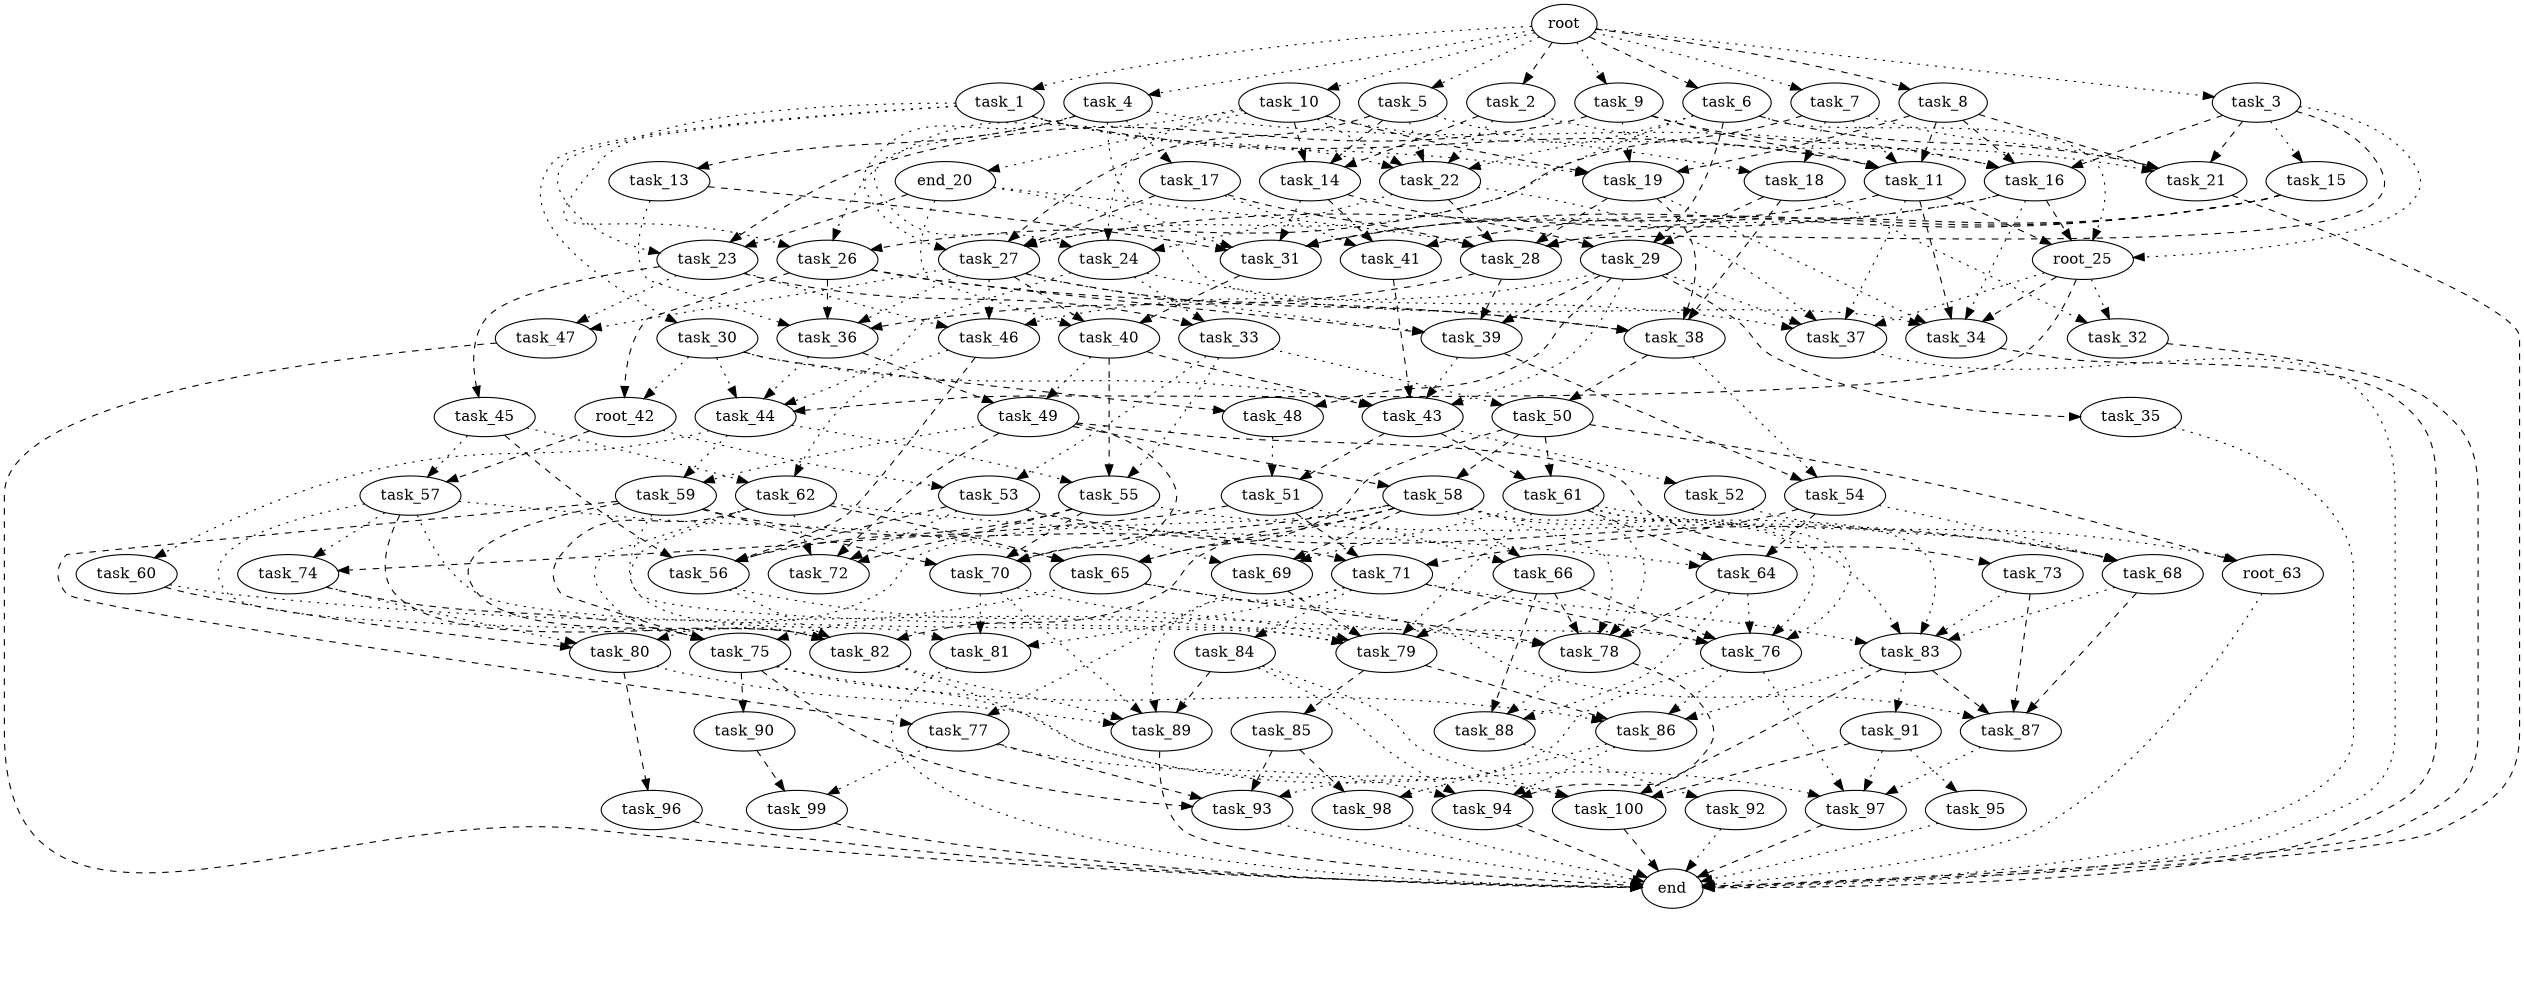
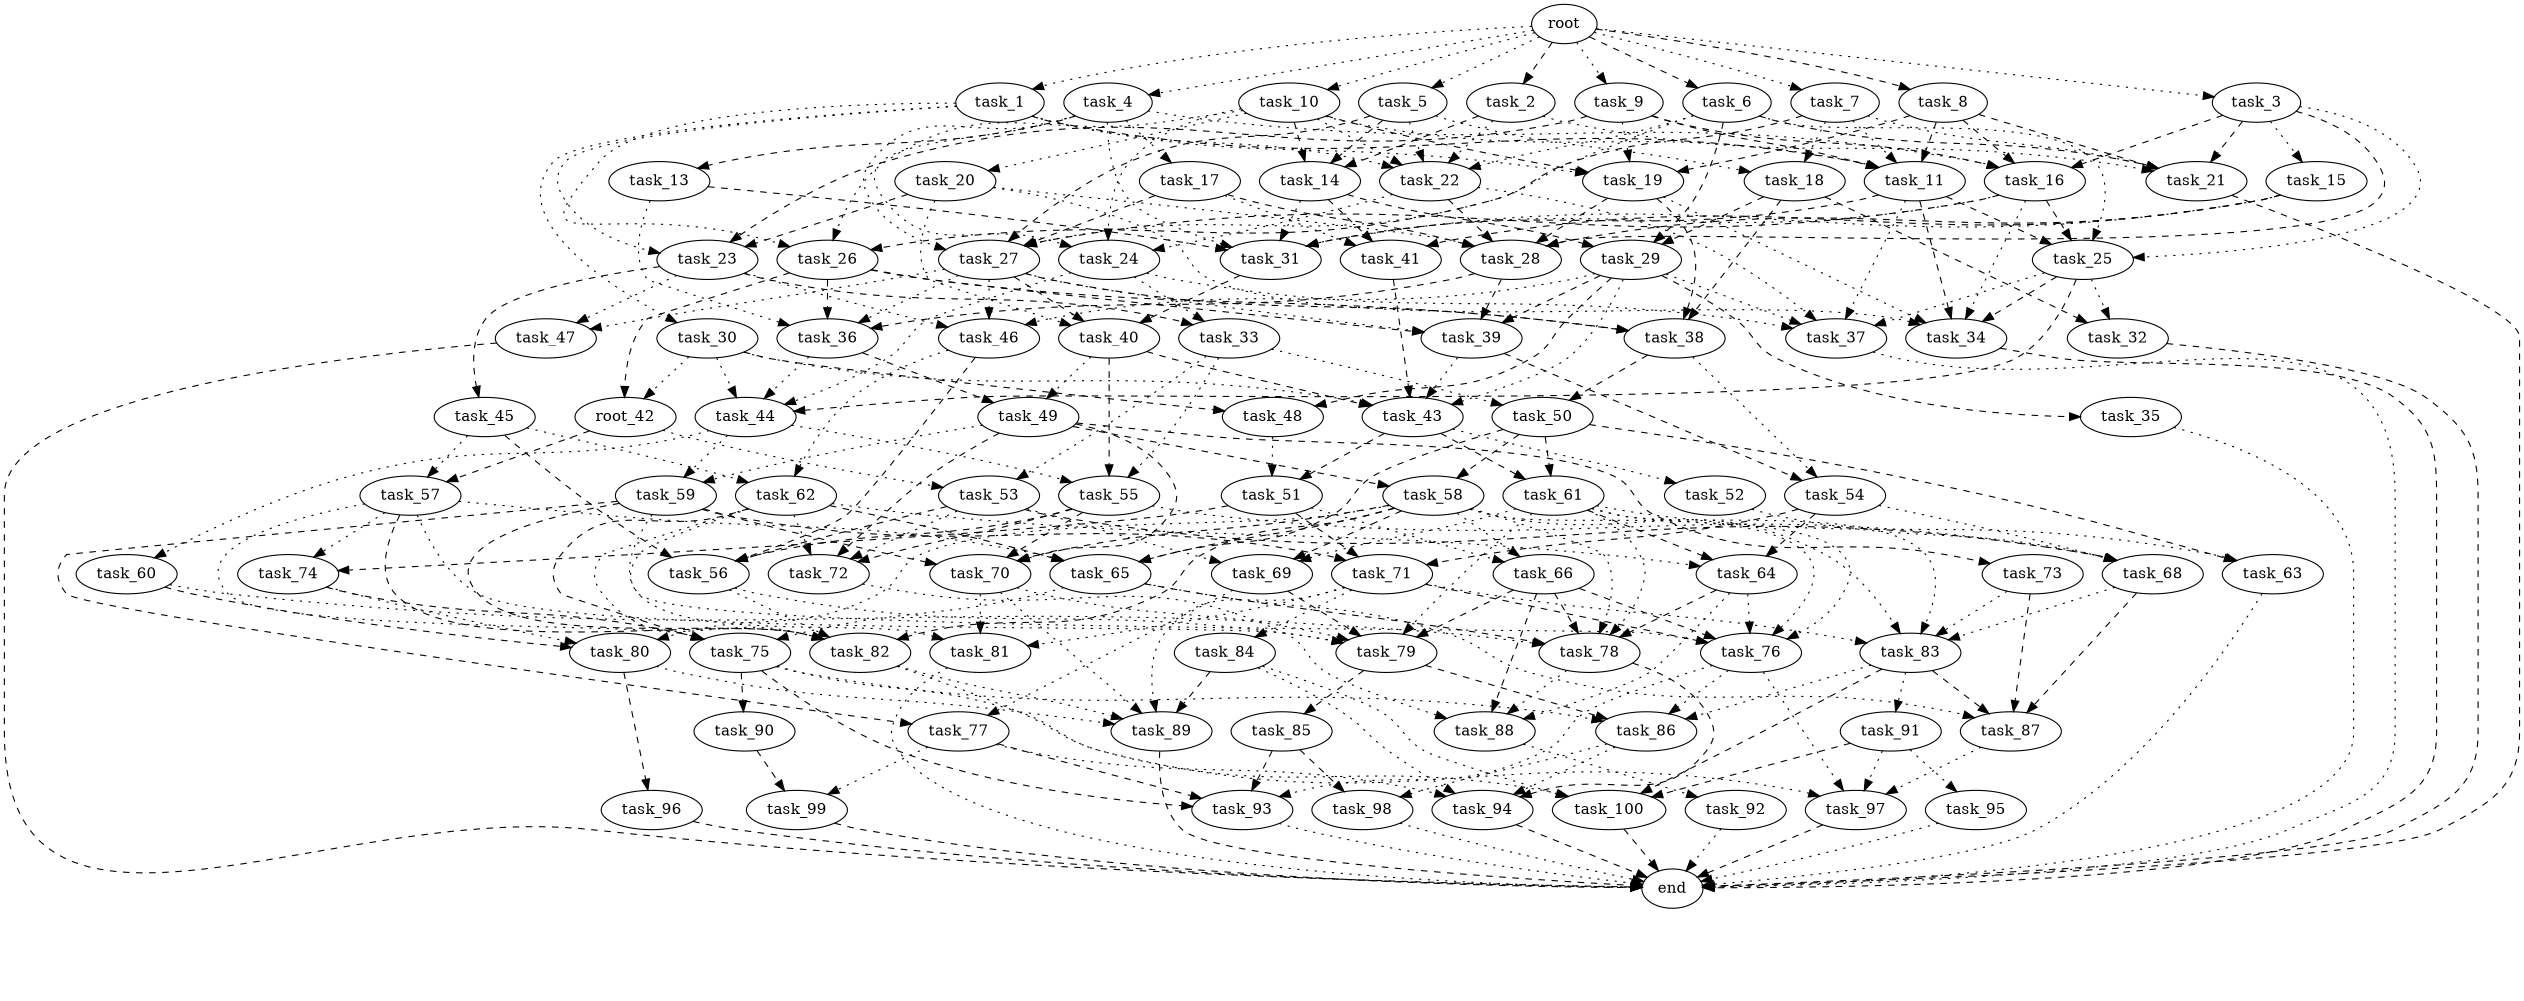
node "end_20": label "end_20" -> "task_20"
edge "task_15" -> "task_31": style dashed -> dotted
edge "task_18" -> "task_32": style dotted -> dashed
node "root_25": label "root_25" -> "task_25"
node "root_63": label "root_63" -> "task_63"
edge "task_72" -> "task_88": added
